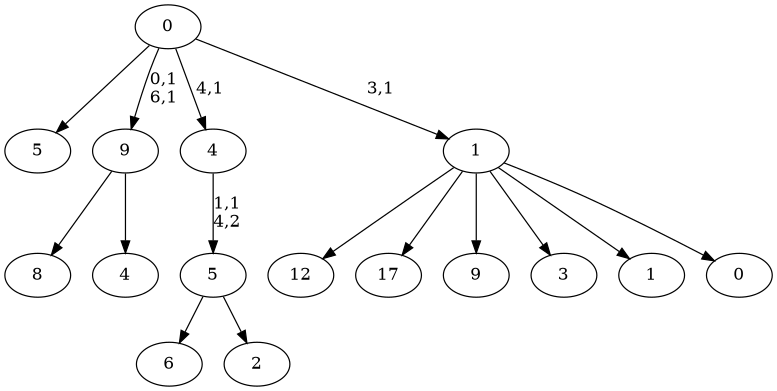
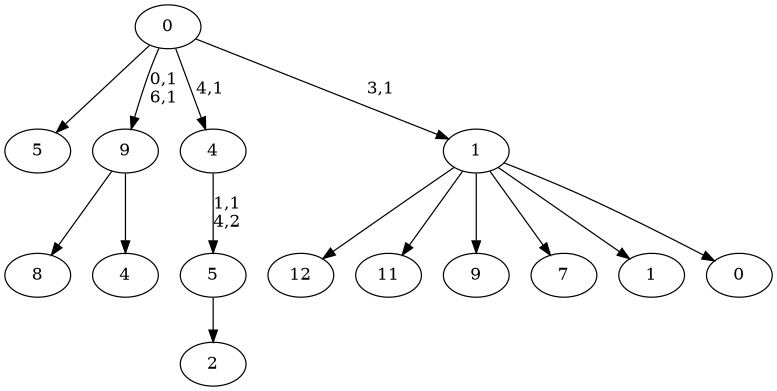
node "17": label "17" -> "11"
node "3": label "3" -> "7"
node "6": removed
